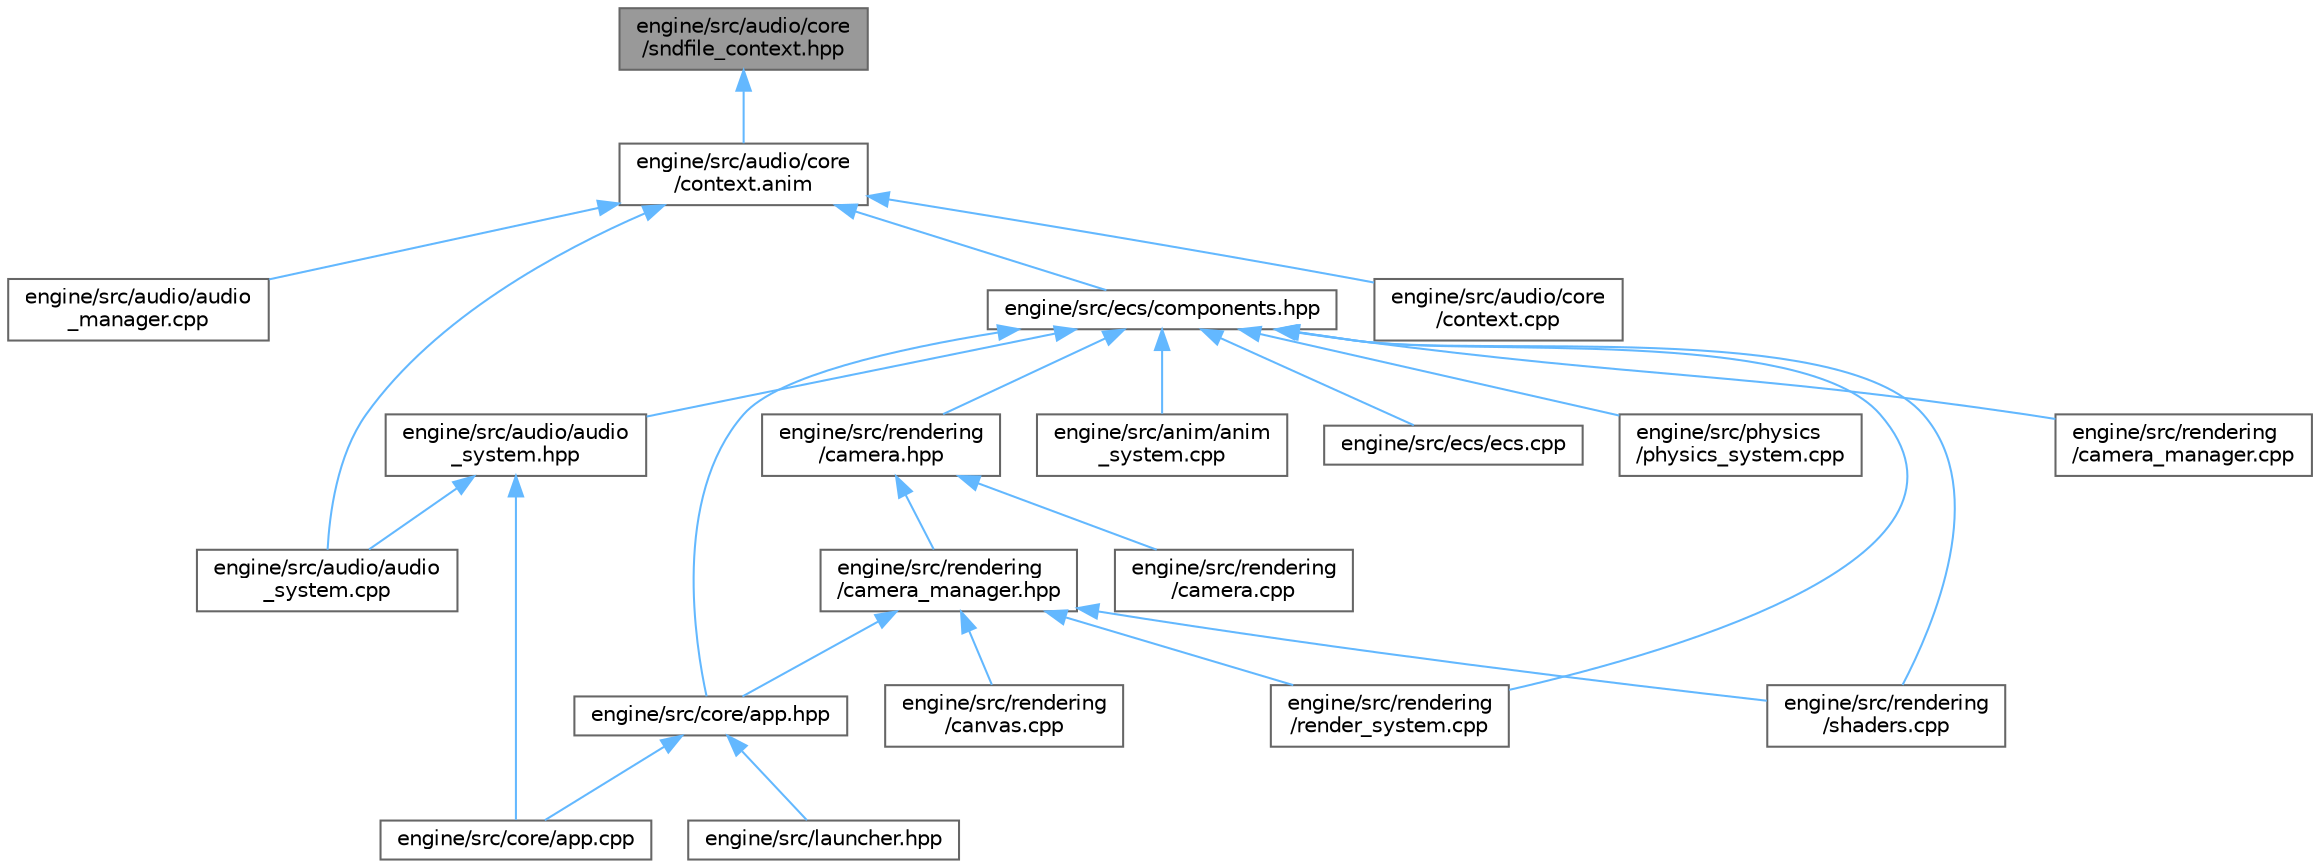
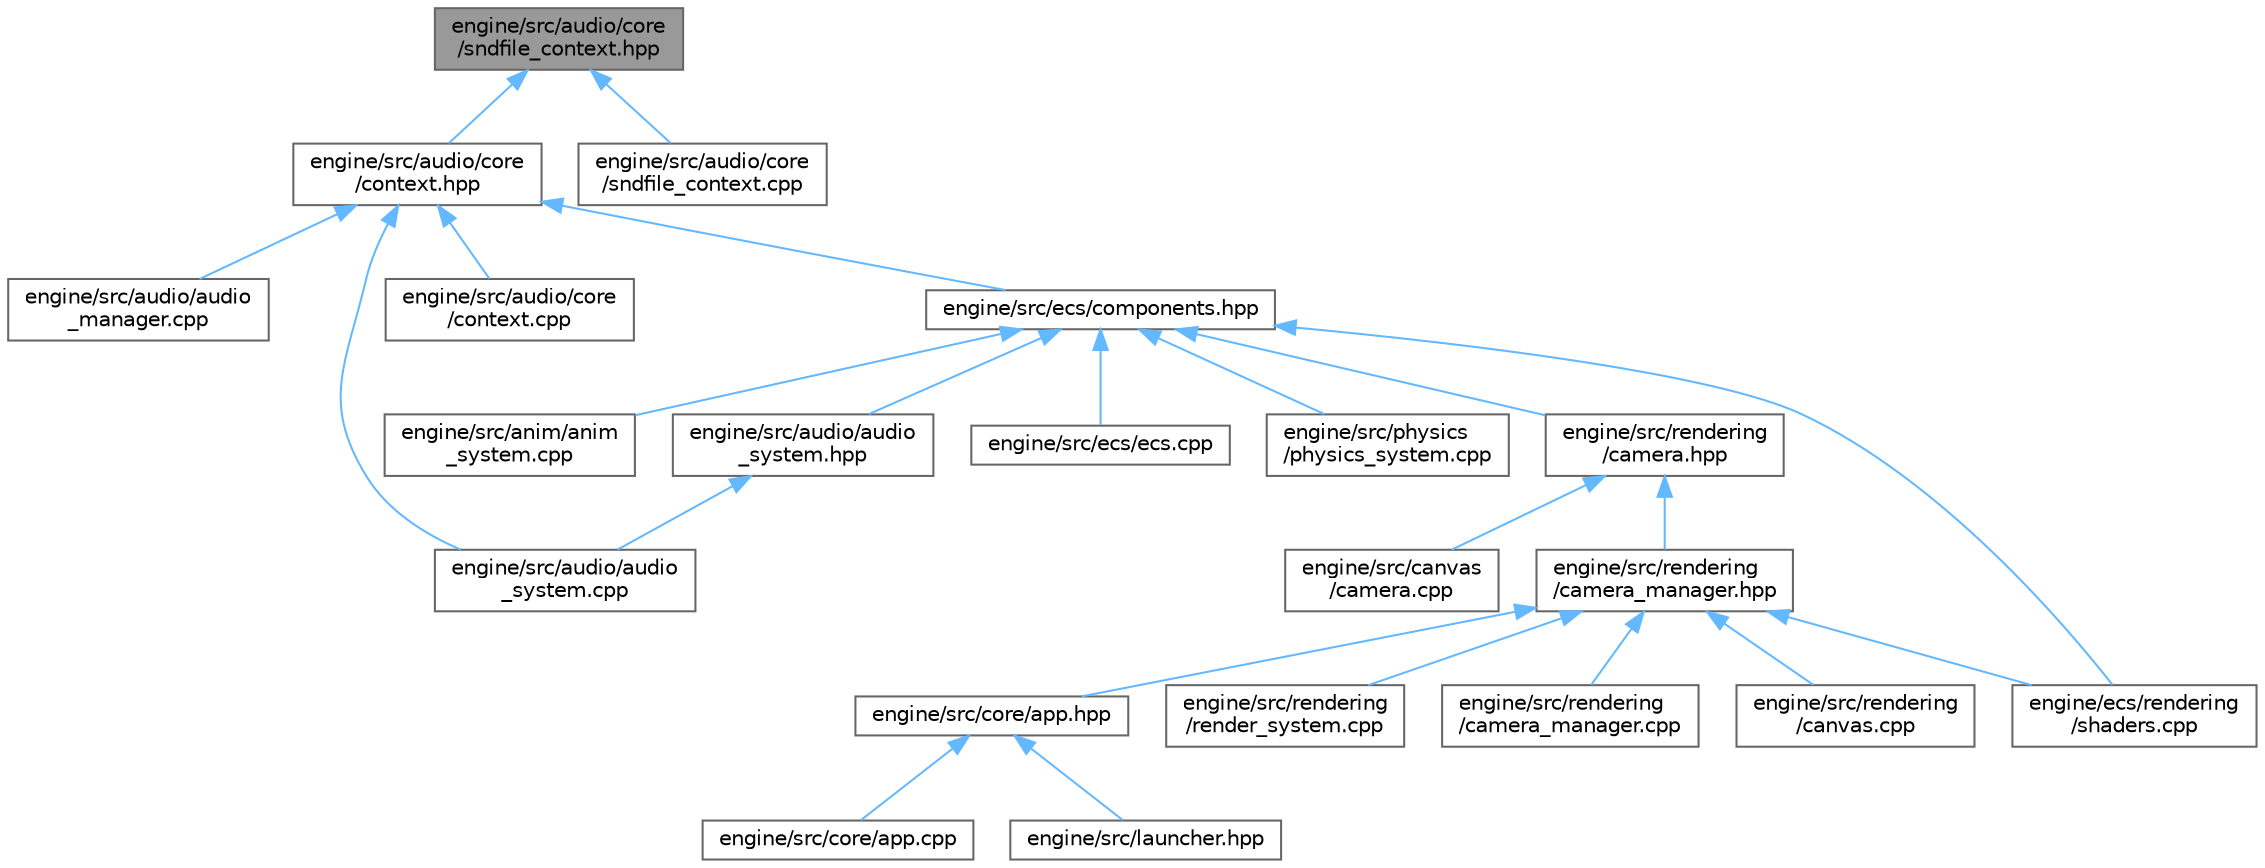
node "engine/src/audio/core /sndfile_context.cpp": added
node "engine/src/audio/core /context.anim": label "engine/src/audio/core /context.anim" -> "engine/src/audio/core /context.hpp"
edge "engine/src/rendering /camera_manager.cpp" -> "engine/src/ecs/components.hpp": now "engine/src/rendering /camera_manager.cpp" -> "engine/src/rendering /camera_manager.hpp"
edge "engine/src/rendering /render_system.cpp" -> "engine/src/ecs/components.hpp": removed
edge "engine/src/core/app.hpp" -> "engine/src/ecs/components.hpp": removed
node "engine/src/rendering /camera.cpp": label "engine/src/rendering /camera.cpp" -> "engine/src/canvas /camera.cpp"
edge "engine/src/core/app.cpp" -> "engine/src/audio/audio _system.hpp": removed
node "engine/src/rendering /shaders.cpp": label "engine/src/rendering /shaders.cpp" -> "engine/ecs/rendering /shaders.cpp"
